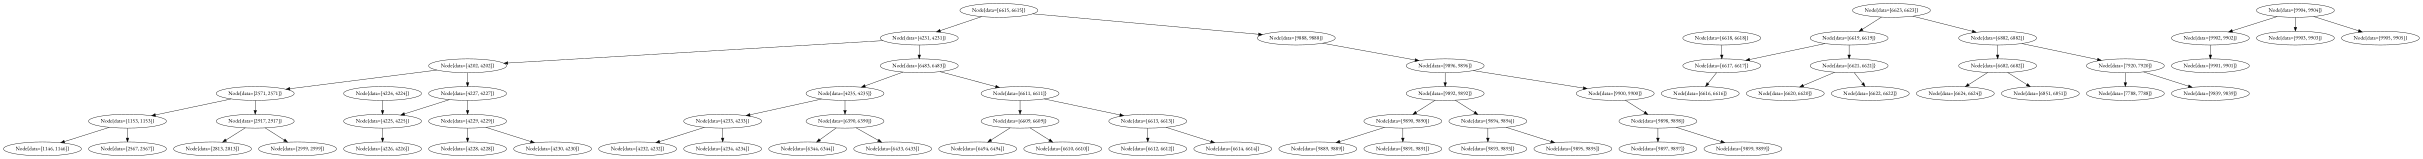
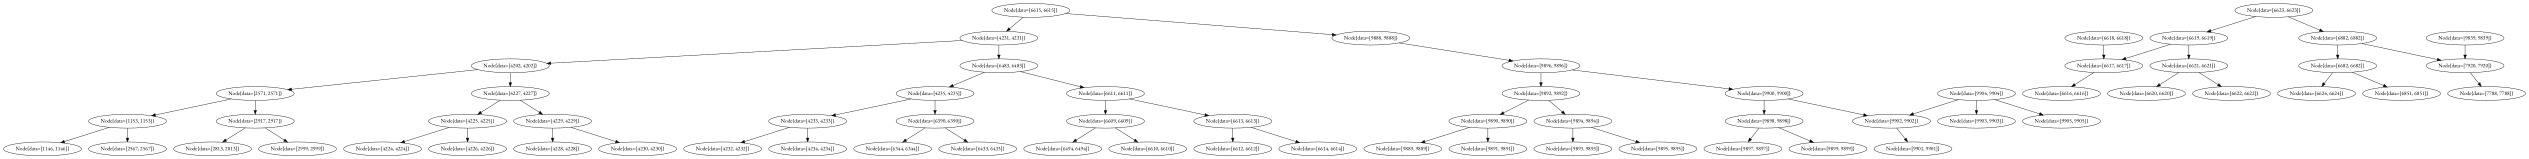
edge "Node{data=[7920, 7920]}" -> "Node{data=[9839, 9839]}": reversed
edge "Node{data=[4224, 4224]}" -> "Node{data=[4225, 4225]}": reversed
edge "Node{data=[9900, 9900]}" -> "Node{data=[9902, 9902]}": added
